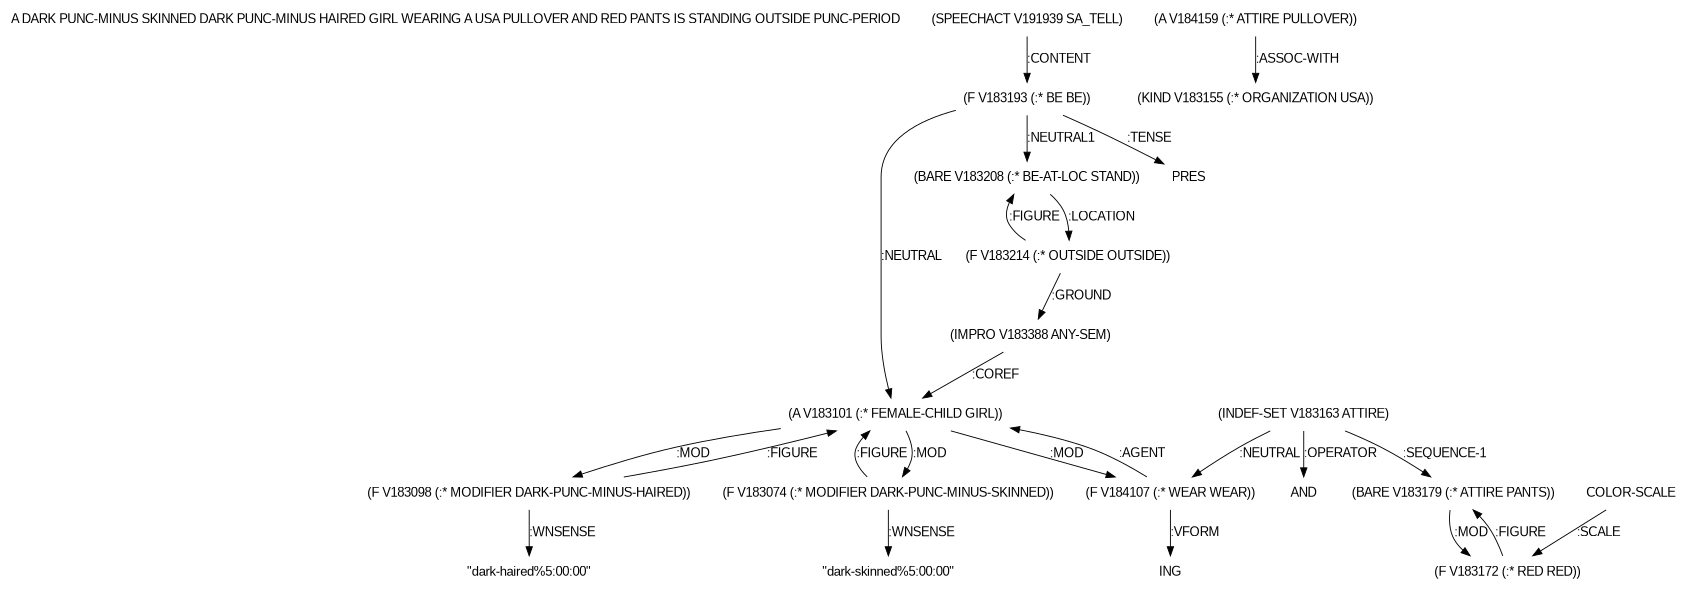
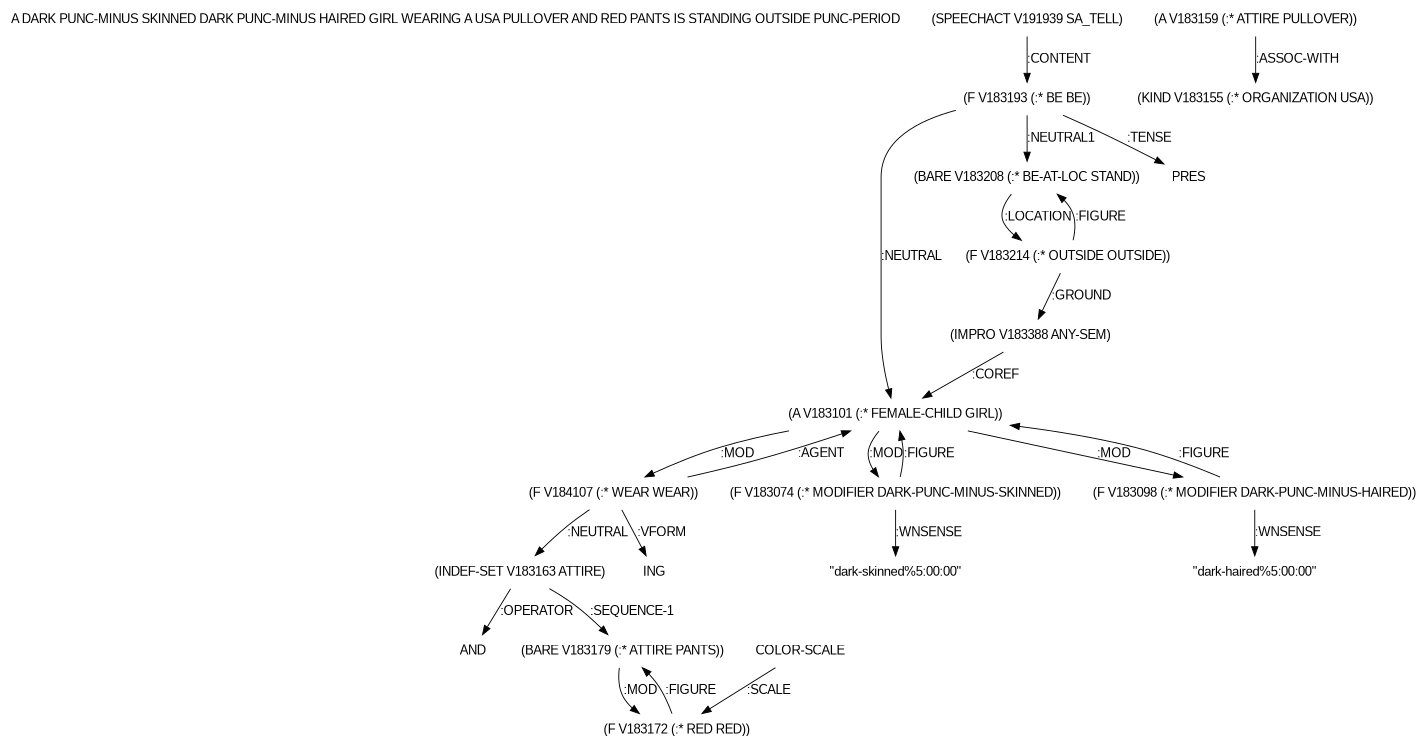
node "(A V184159 (:* ATTIRE PULLOVER))": label "(A V184159 (:* ATTIRE PULLOVER))" -> "(A V183159 (:* ATTIRE PULLOVER))"
edge "(INDEF-SET V183163 ATTIRE)" -> "(F V184107 (:* WEAR WEAR))": reversed
